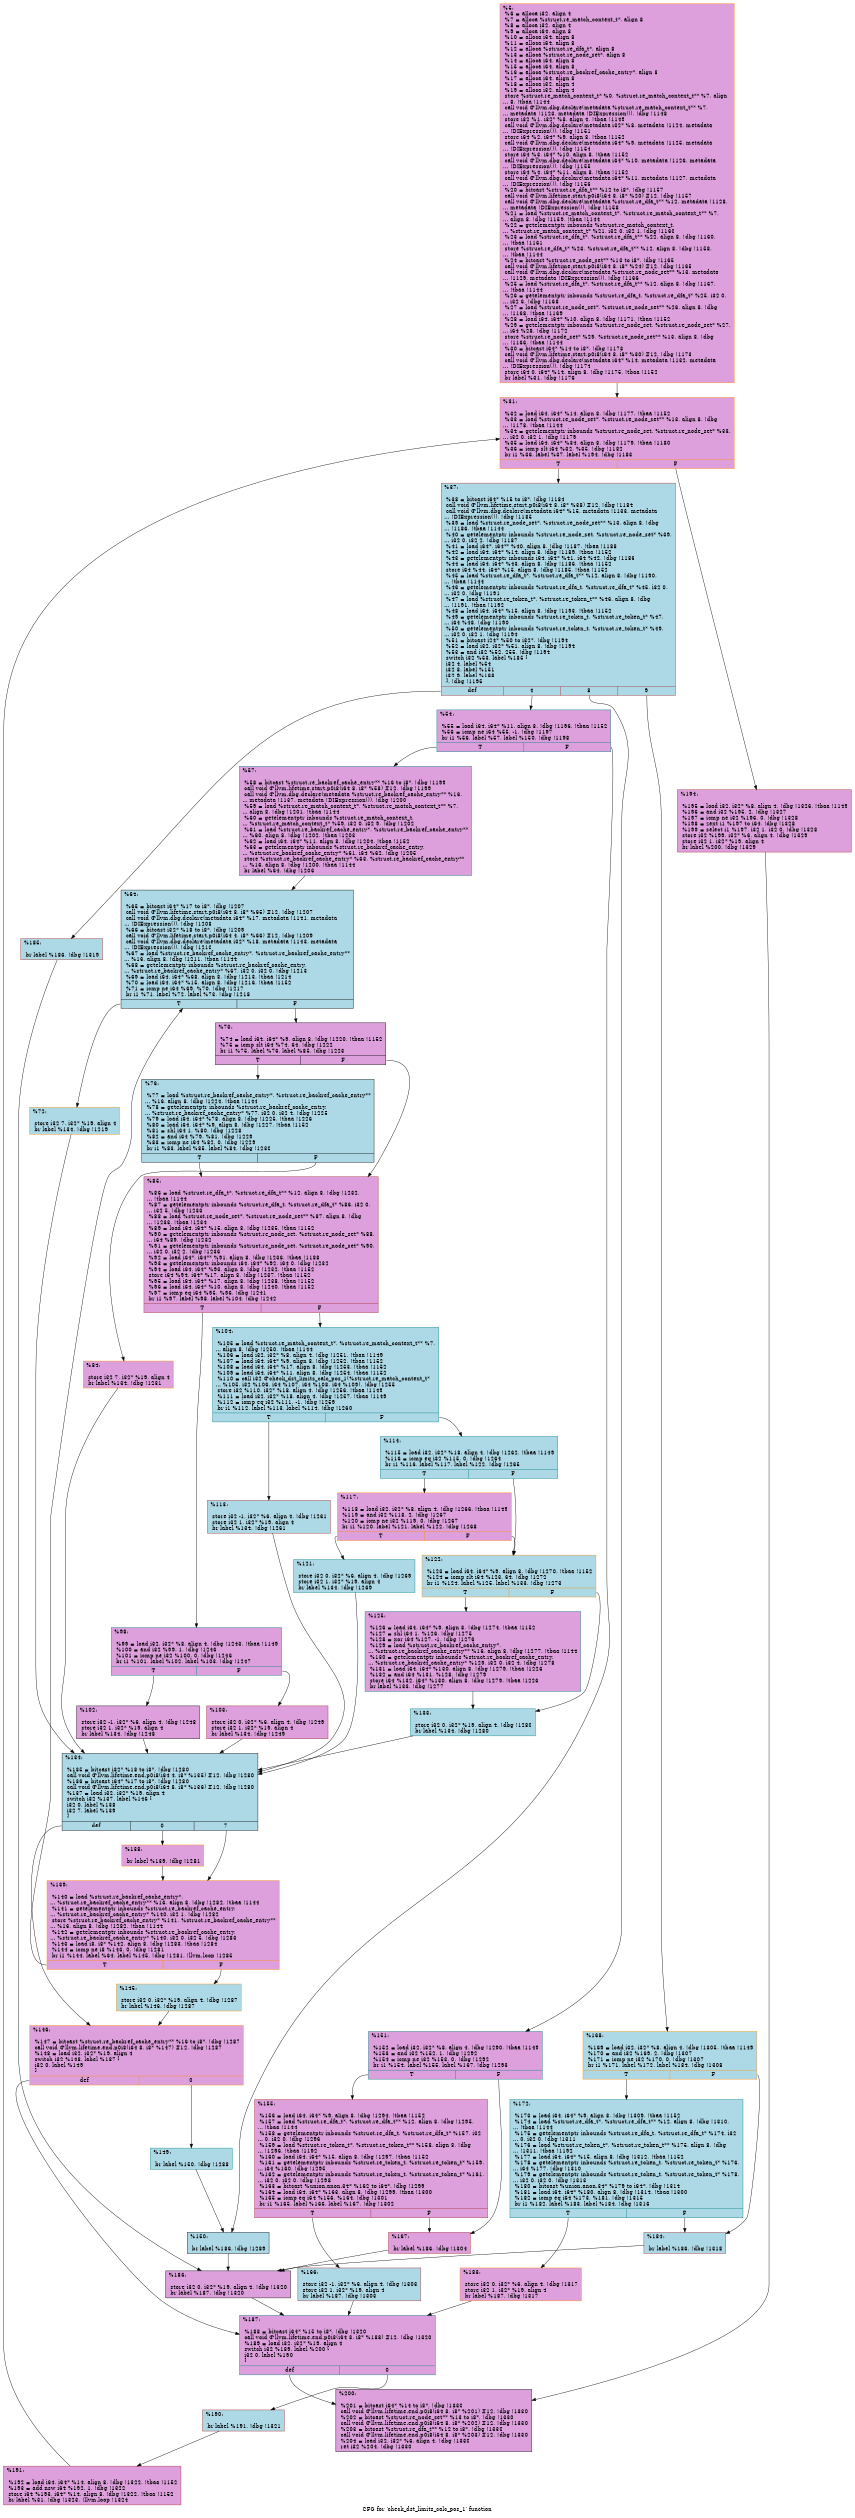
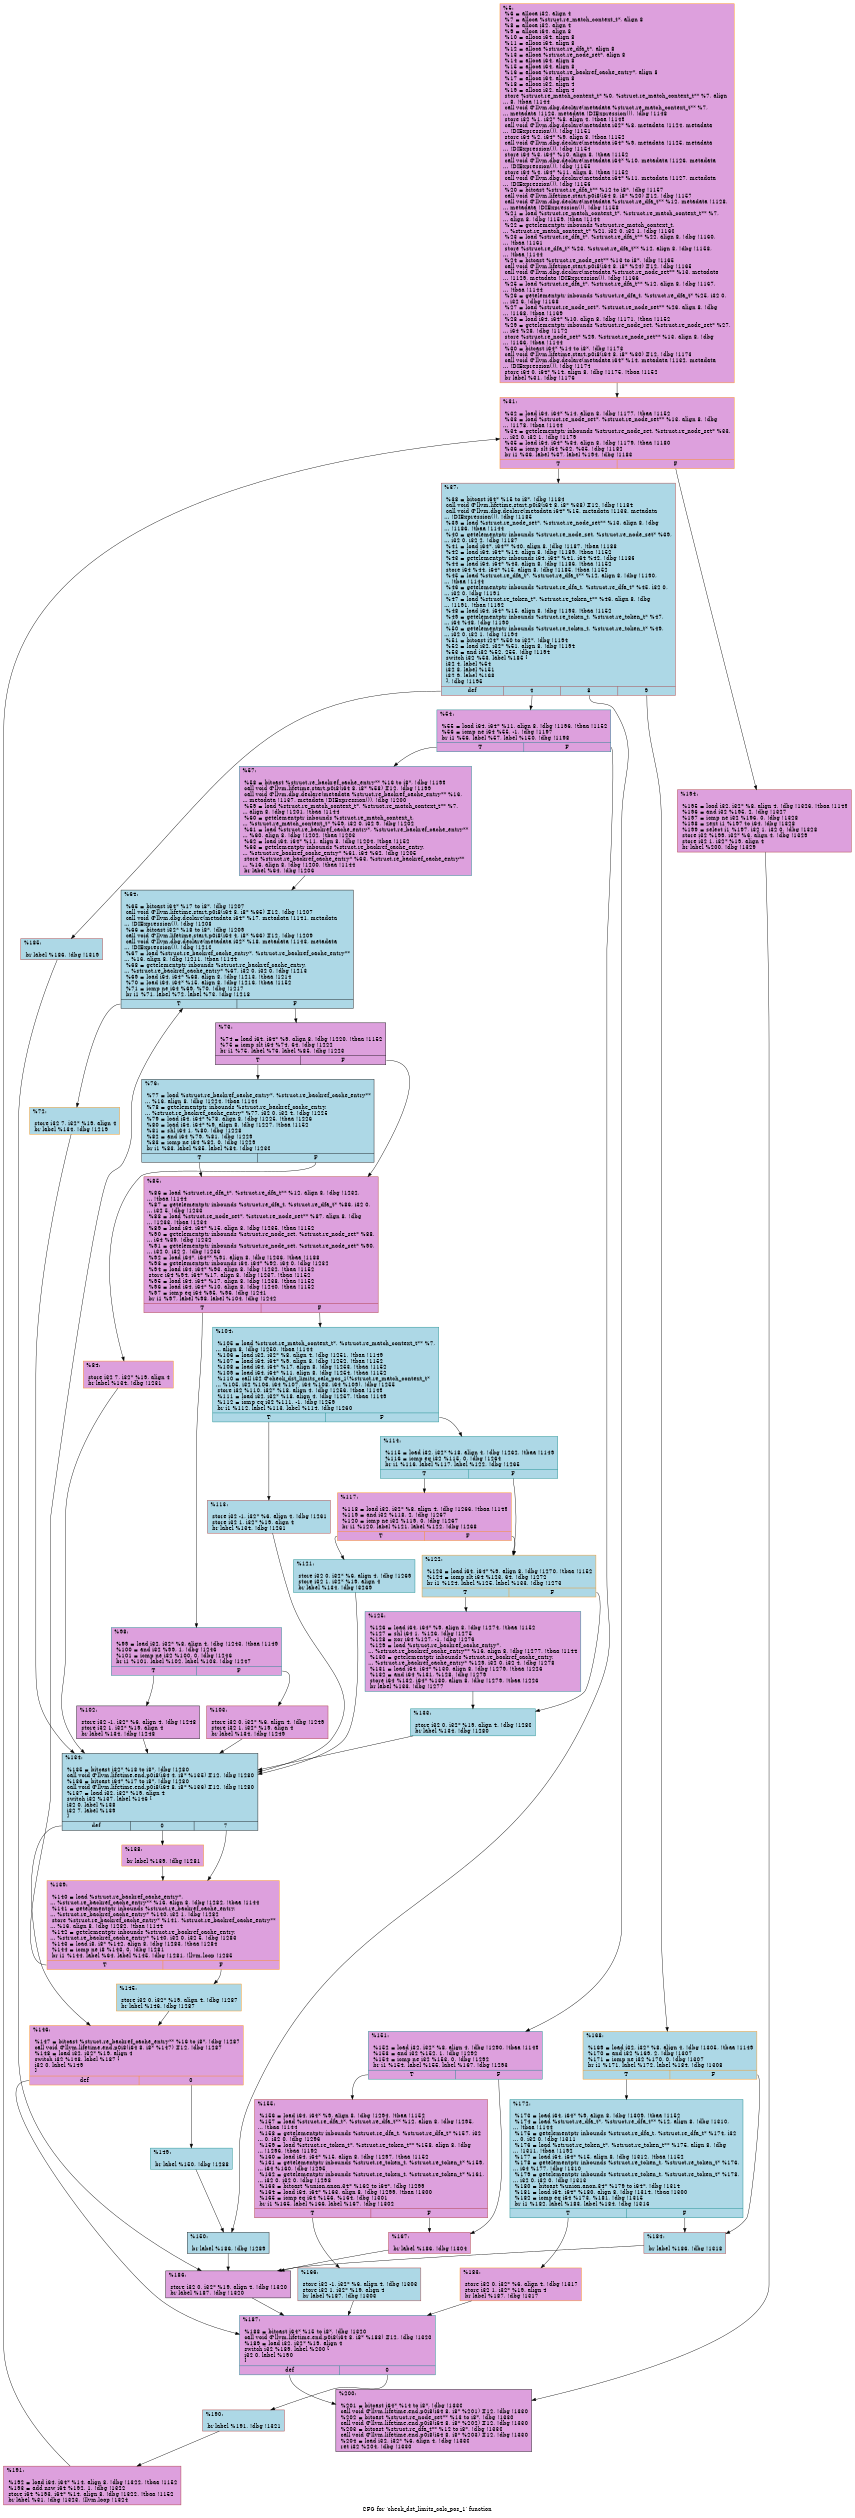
node "%121:": text "br label %134, !dbg !1269" -> "br label %134, !dbg !3269"
